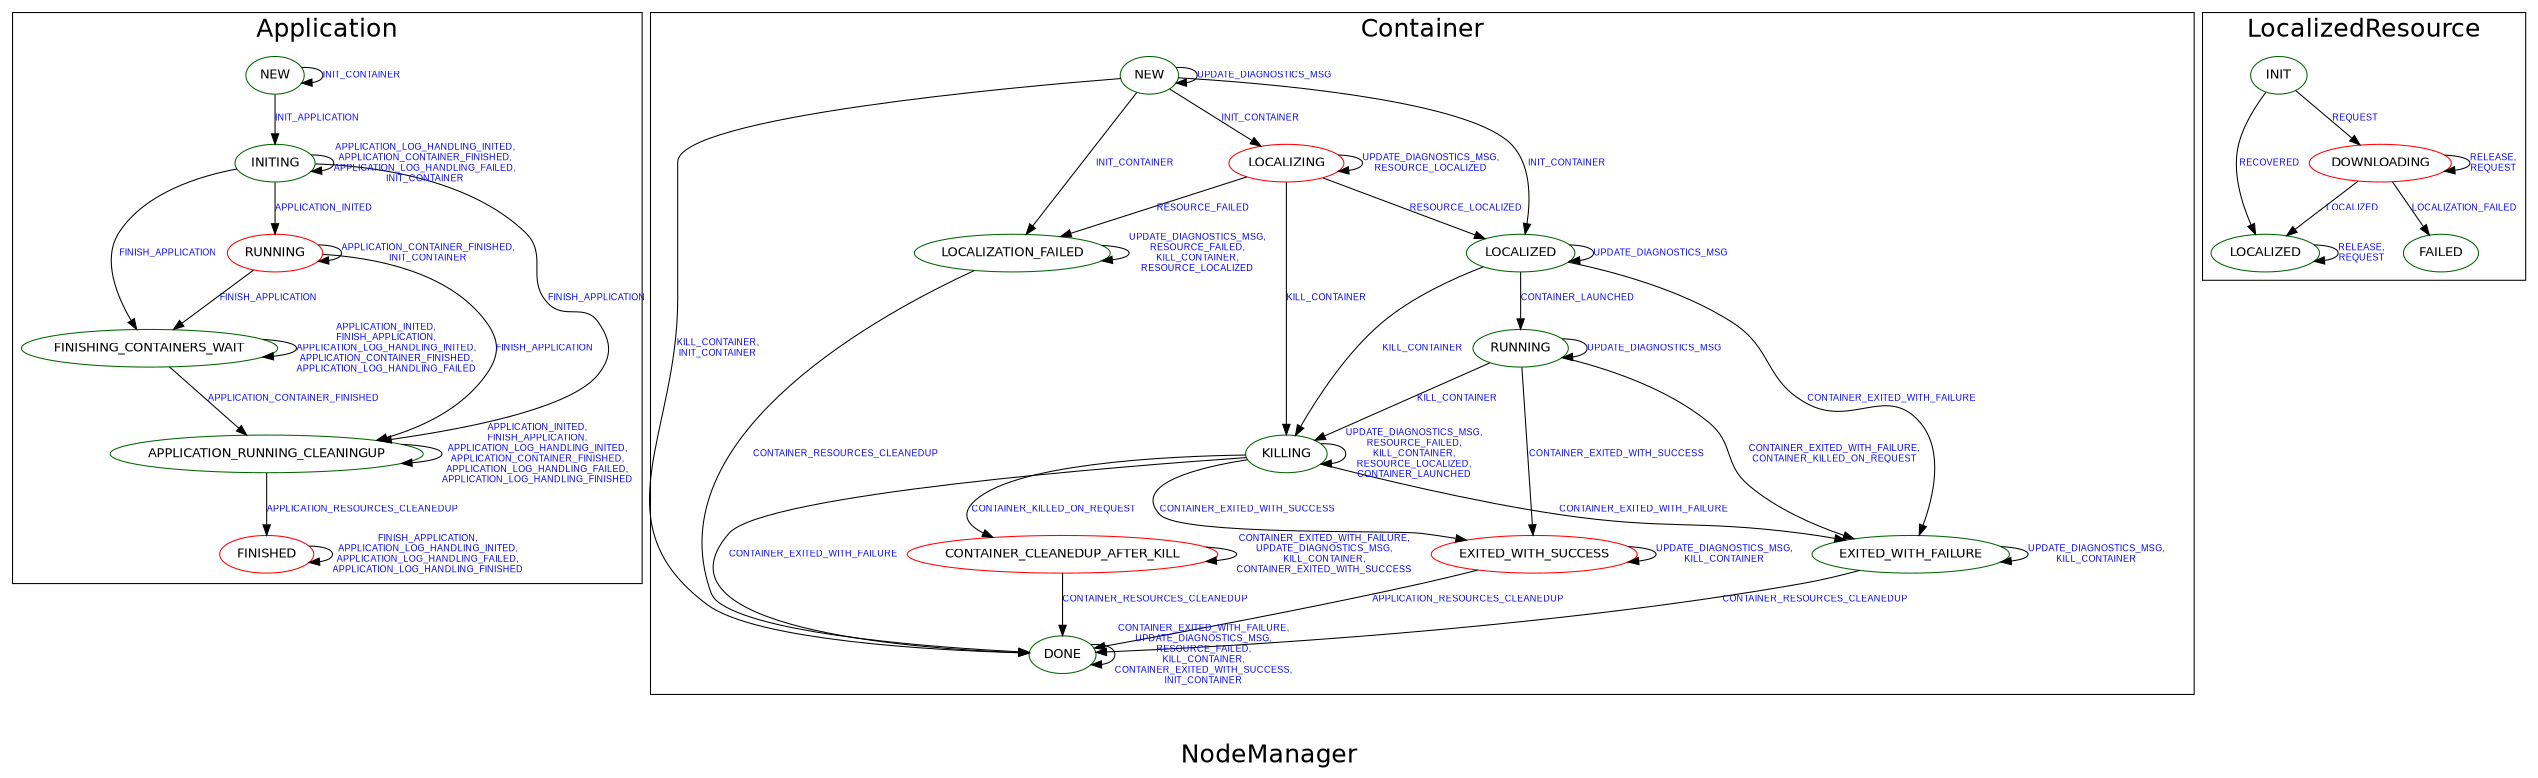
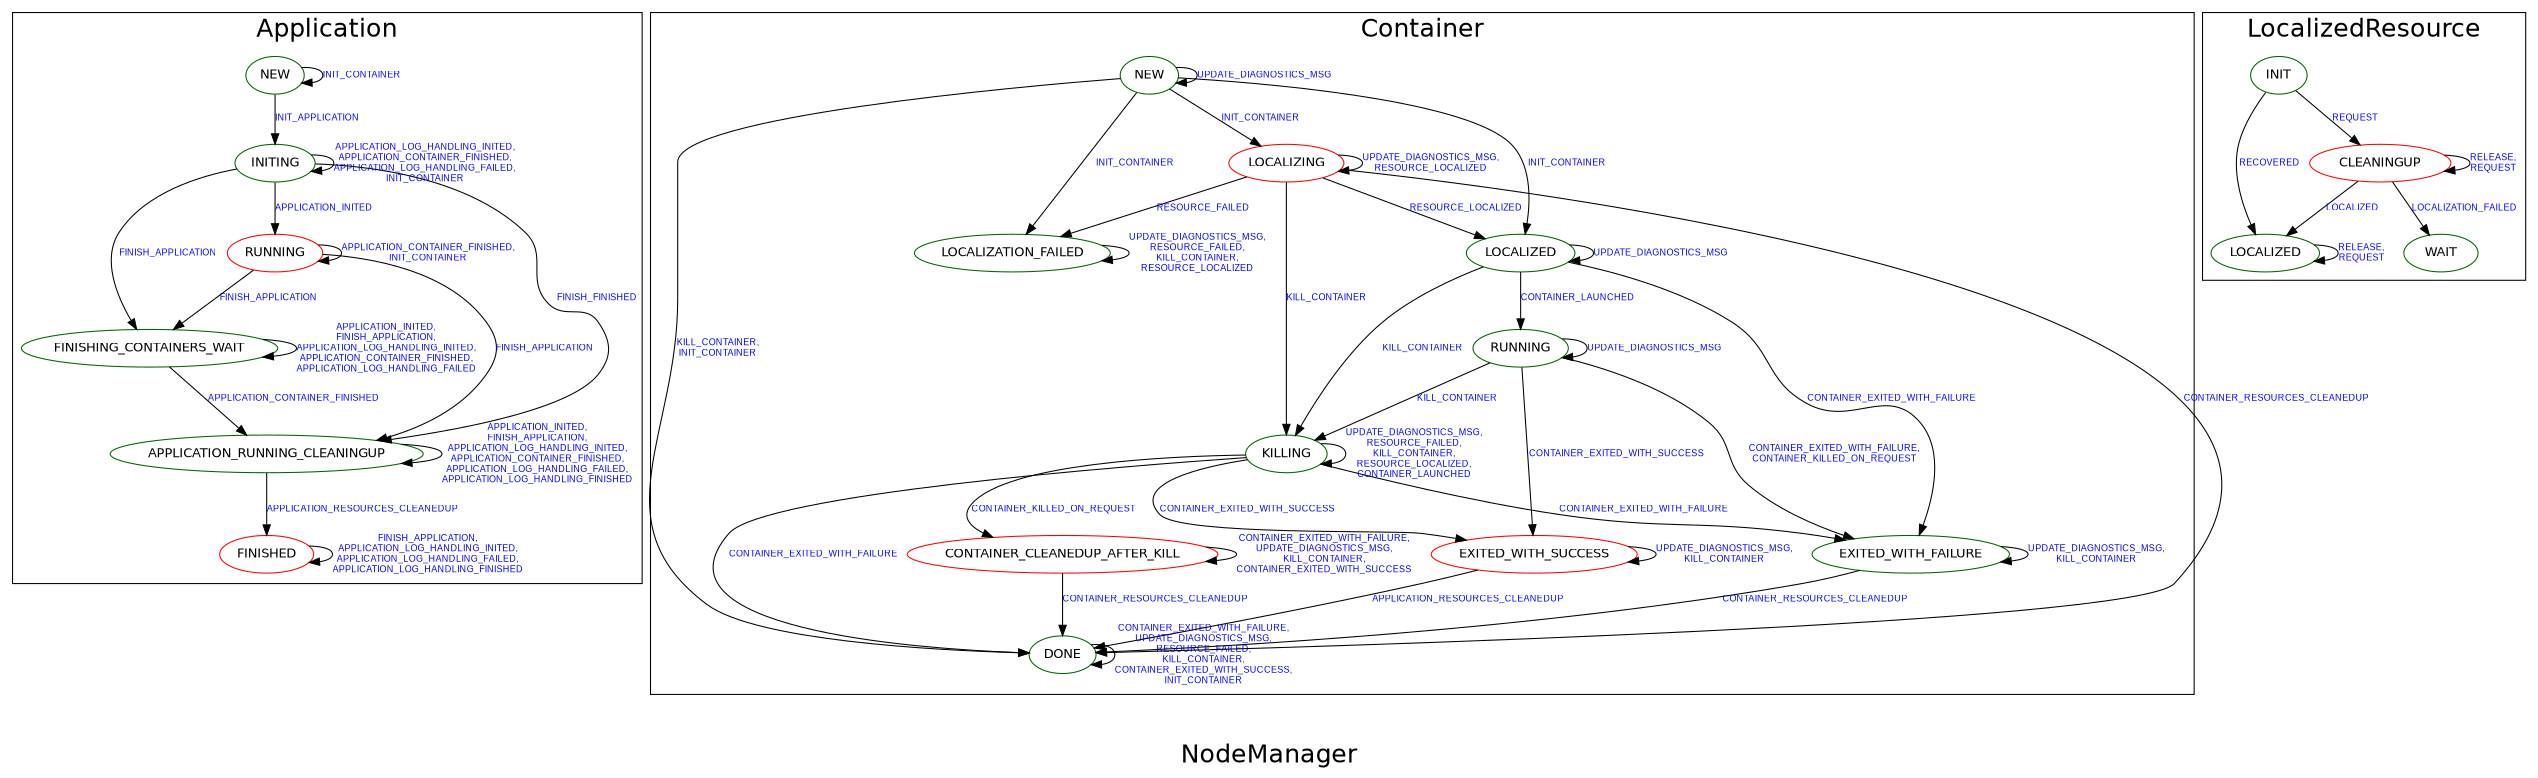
node "DOWNLOADING": label "DOWNLOADING" -> "CLEANINGUP"
node "FAILED": label "FAILED" -> "WAIT"
edge "INITING" -> "APPLICATION_RUNNING_CLEANINGUP": label "FINISH_APPLICATION" -> "FINISH_FINISHED"
edge "LOCALIZATION_FAILED" -> "DONE": now "LOCALIZING" -> "DONE"
